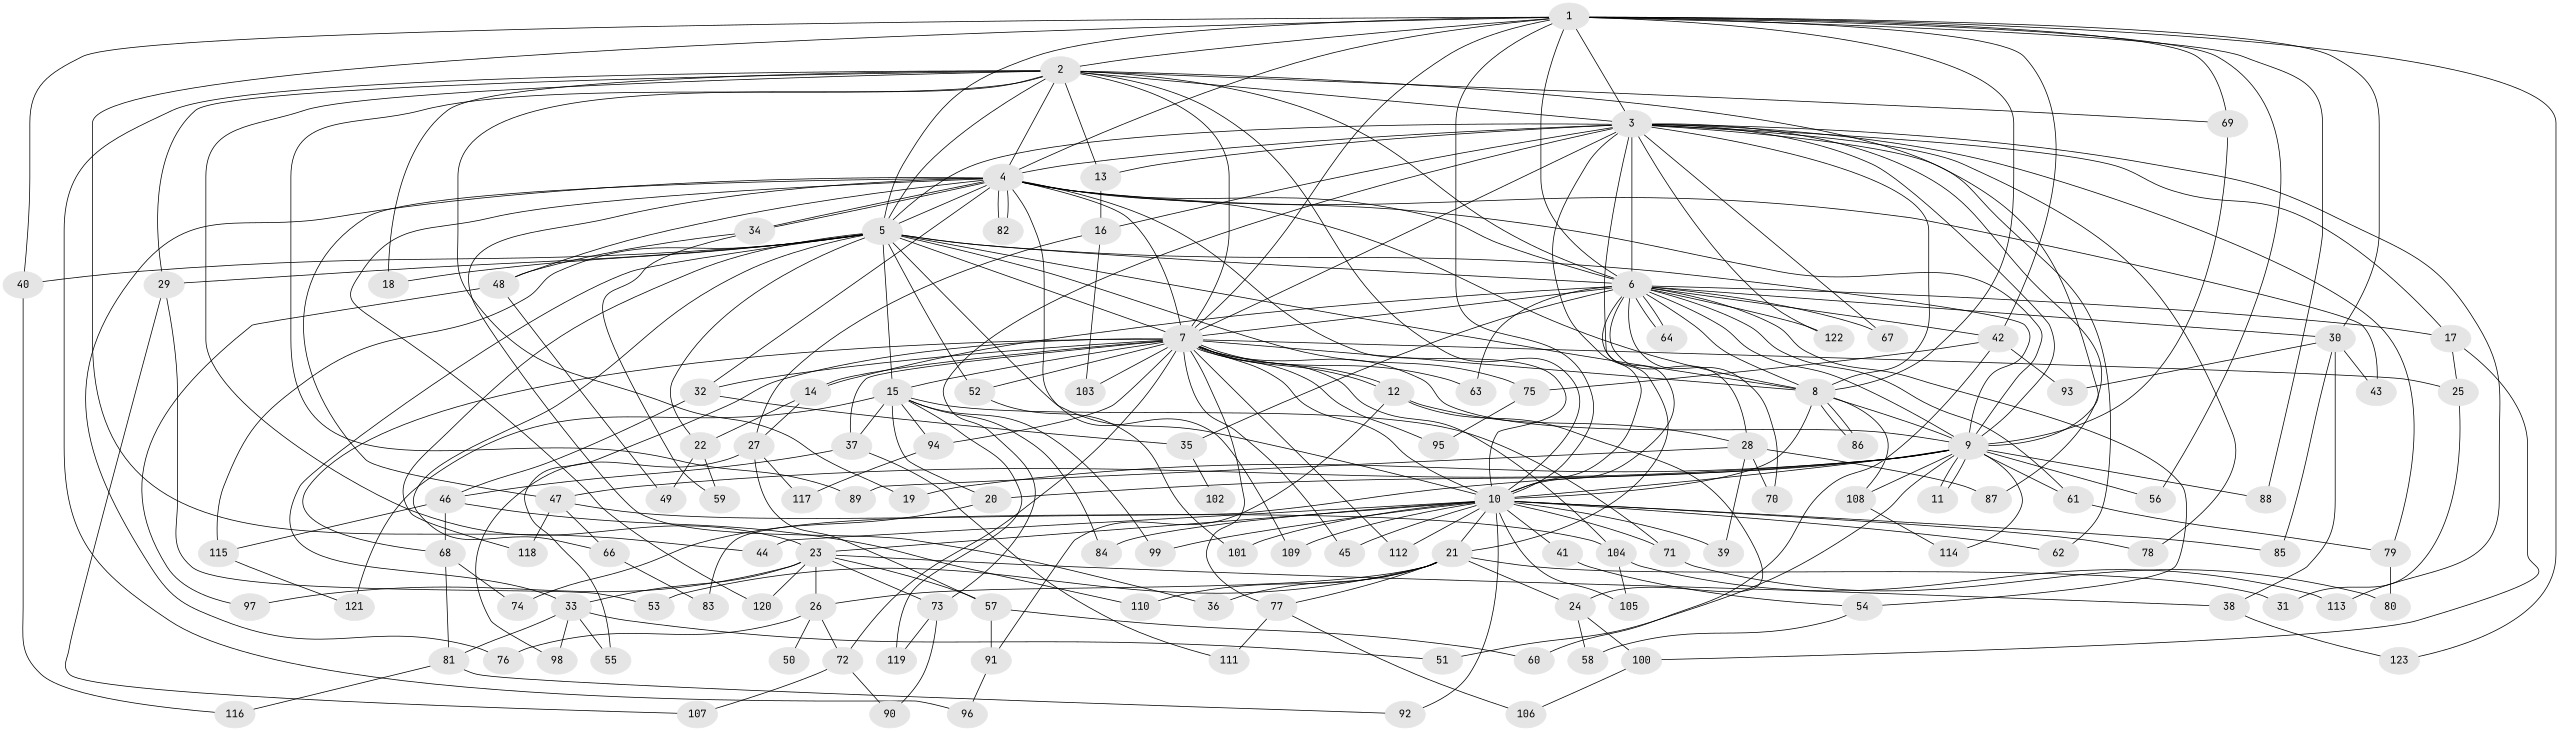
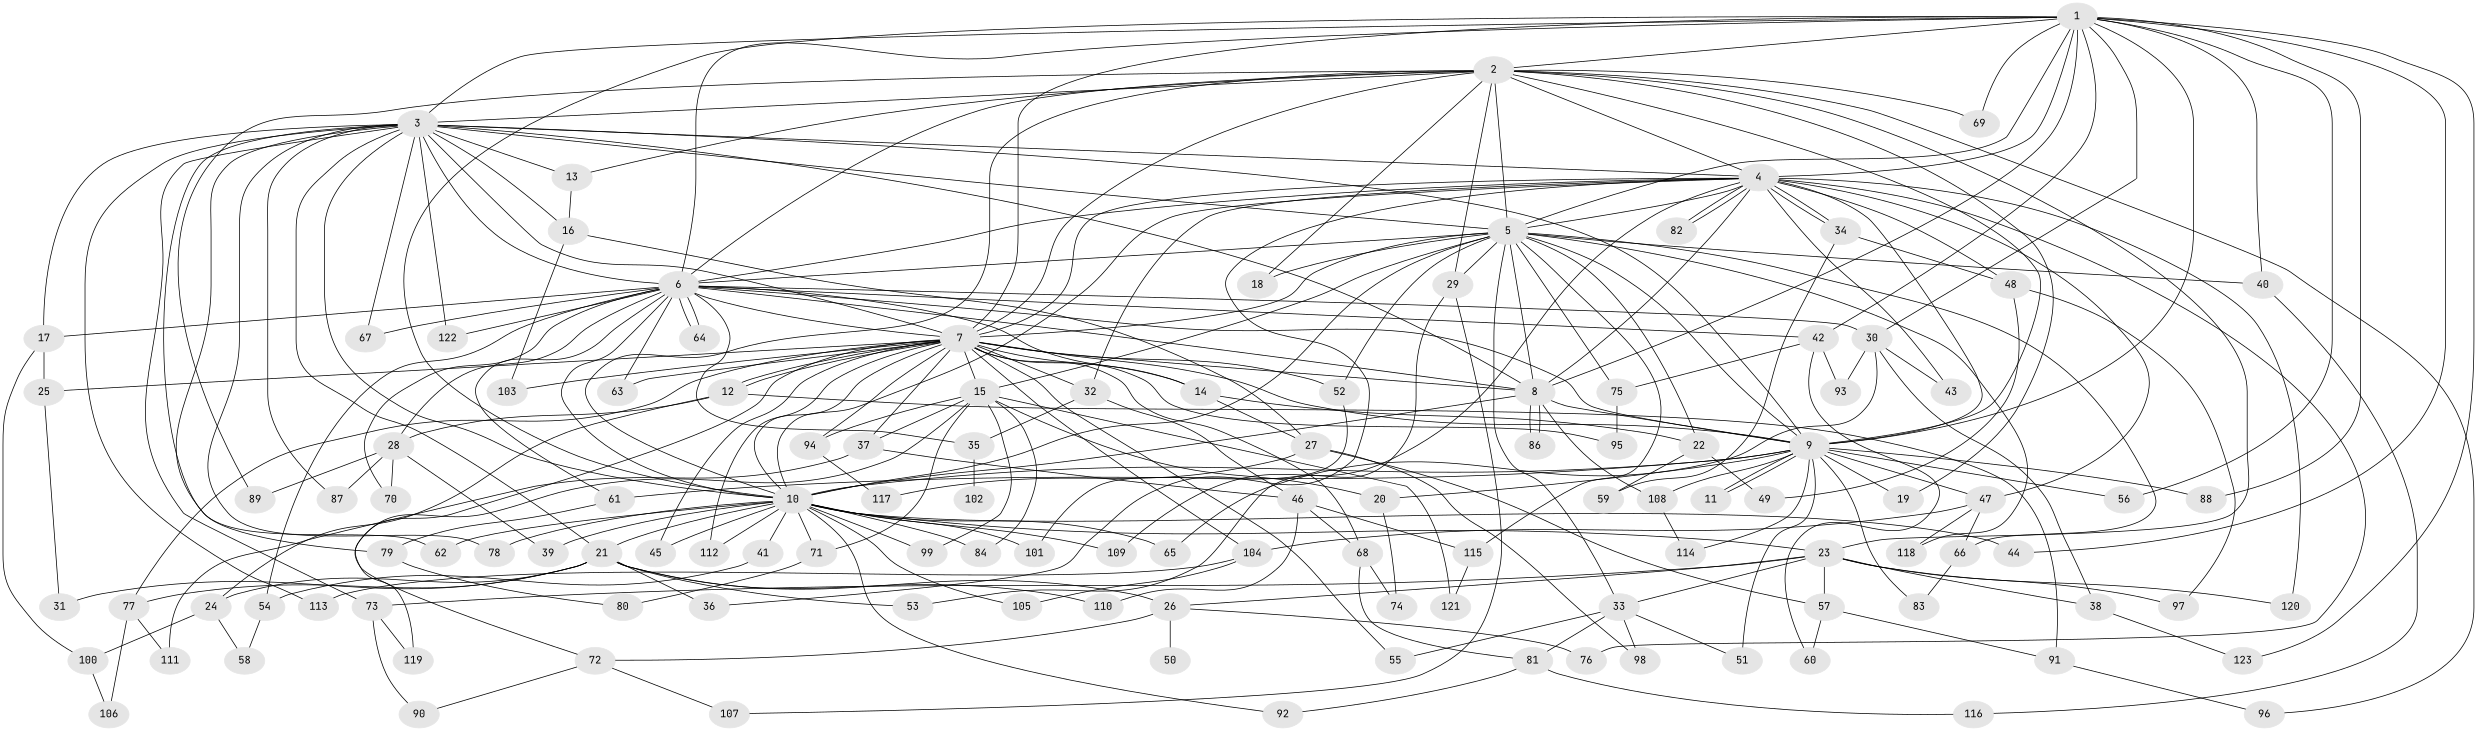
edge "69" -- "9": now "1" -- "9"
node "85": label "85" -> "65"
